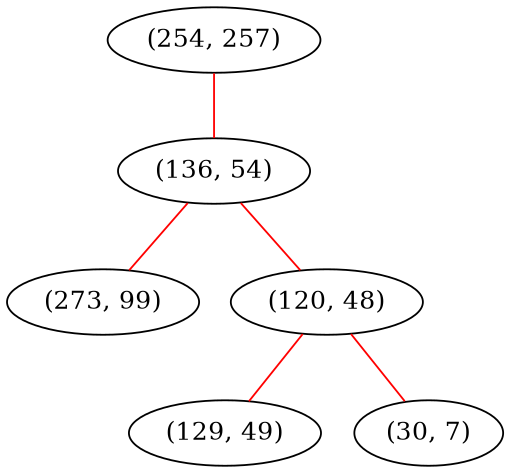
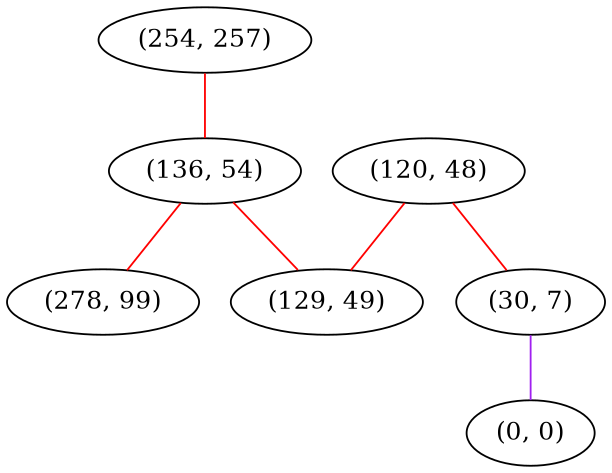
edge "(136, 54)" -- "(120, 48)": now "(136, 54)" -- "(129, 49)"
node "(273, 99)": label "(273, 99)" -> "(278, 99)"
node "(0, 0)": added
